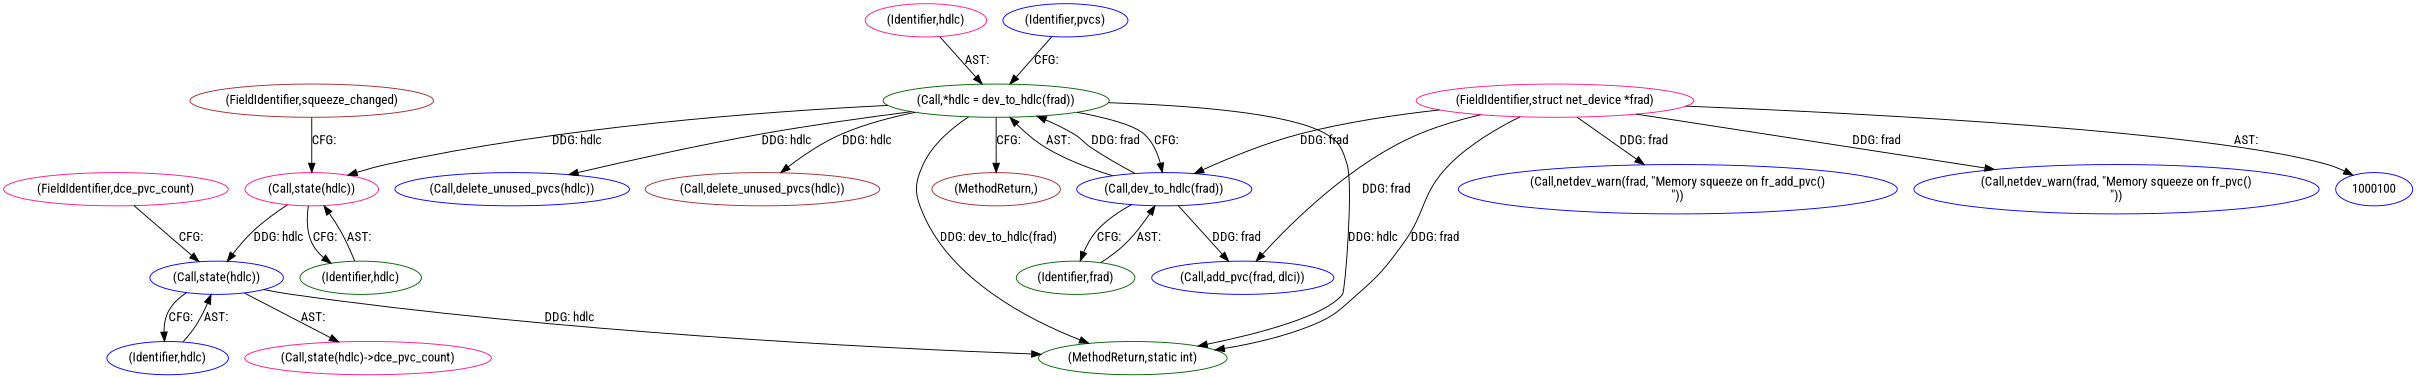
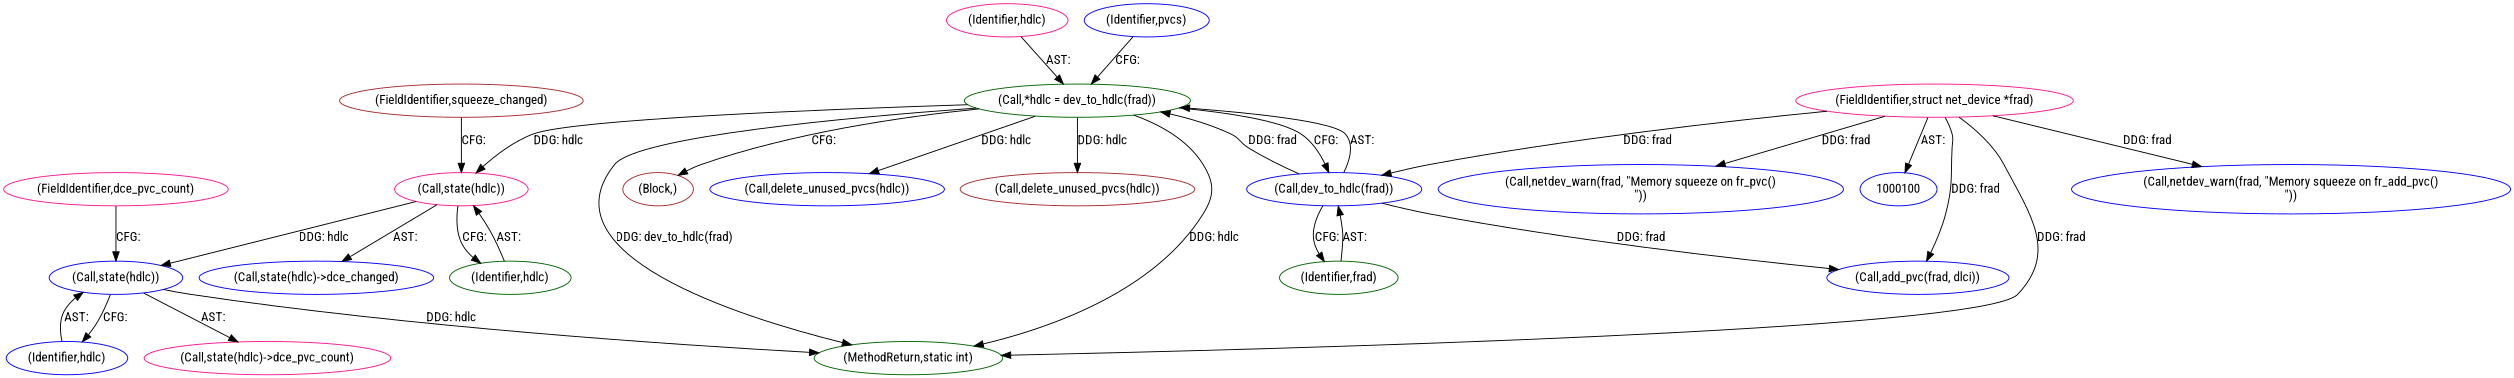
node "(MethodReturn,)": label "(MethodReturn,)" -> "(Block,)"
node "(Call,state(hdlc)->dce_changed)": added
